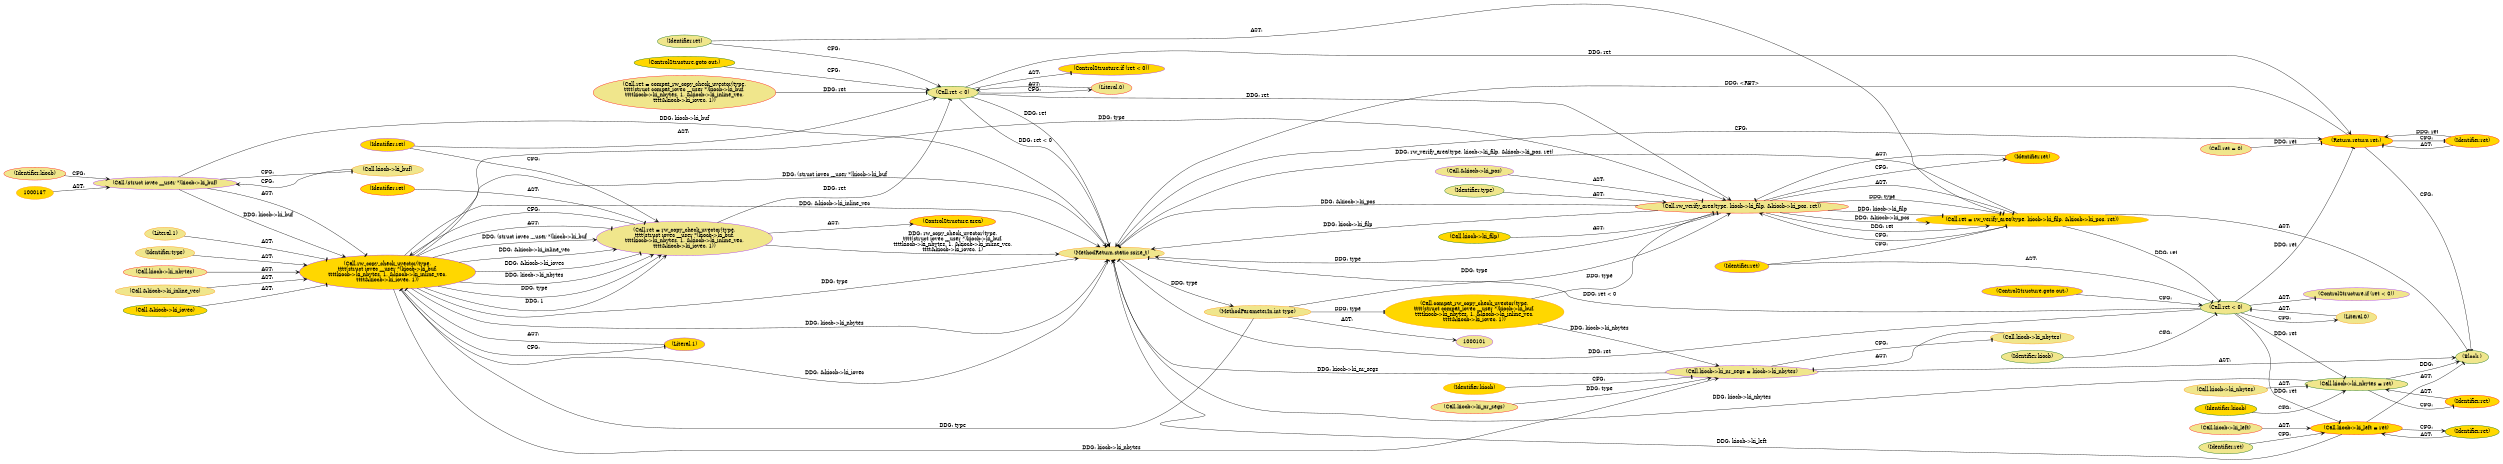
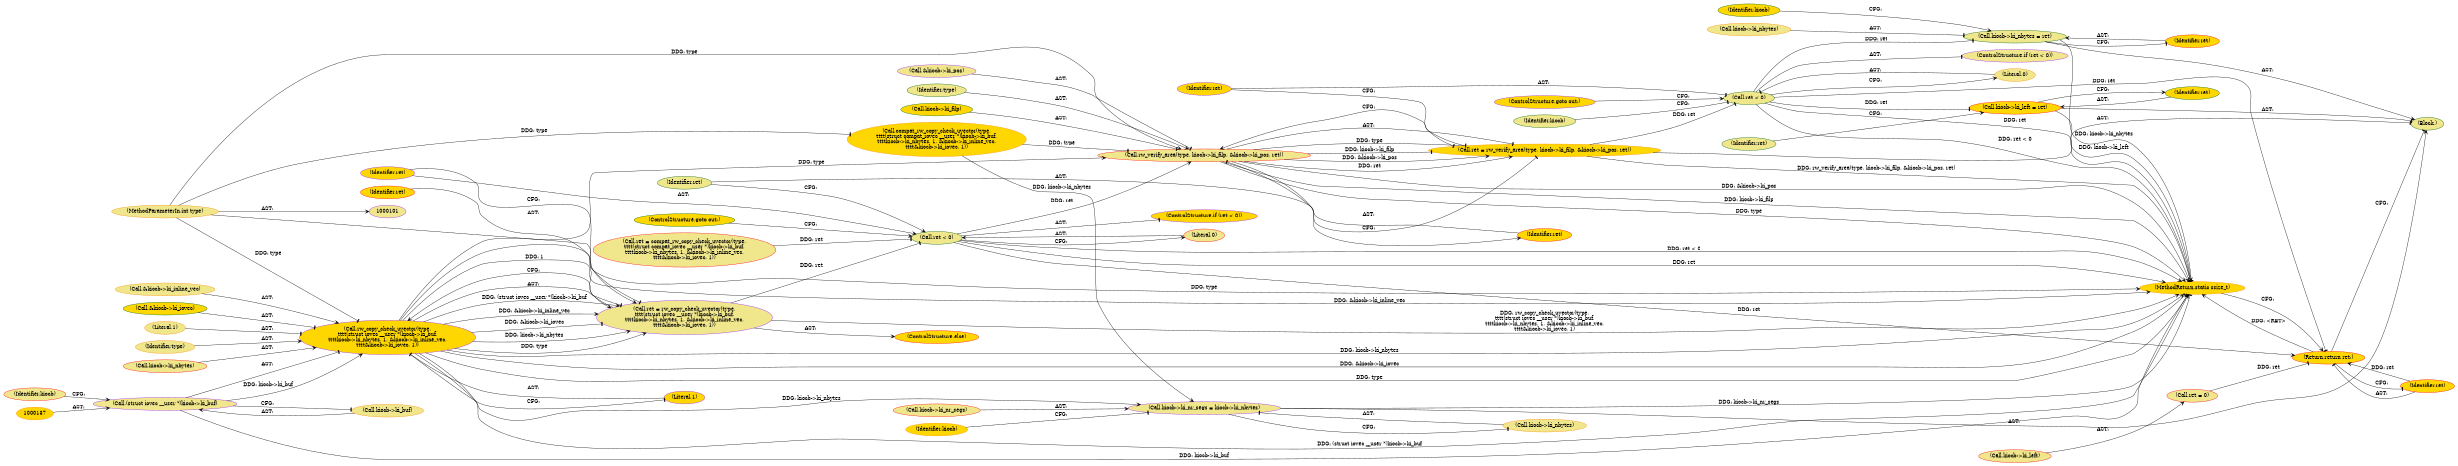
edge "(Call,kiocb->ki_buf)" -> "(Call,(struct iovec __user *)kiocb->ki_buf)": label "CFG: " -> "AST: "
node "(ControlStructure,area)": label "(ControlStructure,area)" -> "(ControlStructure,else)"
node "(MethodReturn,static ssize_t)": fillcolor khaki -> gold
edge "(MethodReturn,static ssize_t)" -> "(MethodParameterIn,int type)": reversed
edge "(Call,kiocb->ki_nbytes = ret)" -> "(Block,)": label "DDG: " -> "AST: "
edge "(Call,kiocb->ki_nr_segs)" -> "(Call,kiocb->ki_nr_segs = kiocb->ki_nbytes)": label "DDG: type" -> "AST: "
edge "(Call,kiocb->ki_left)" -> "(Call,kiocb->ki_left = ret)": now "(Call,kiocb->ki_left)" -> "(Call,ret = 0)"
